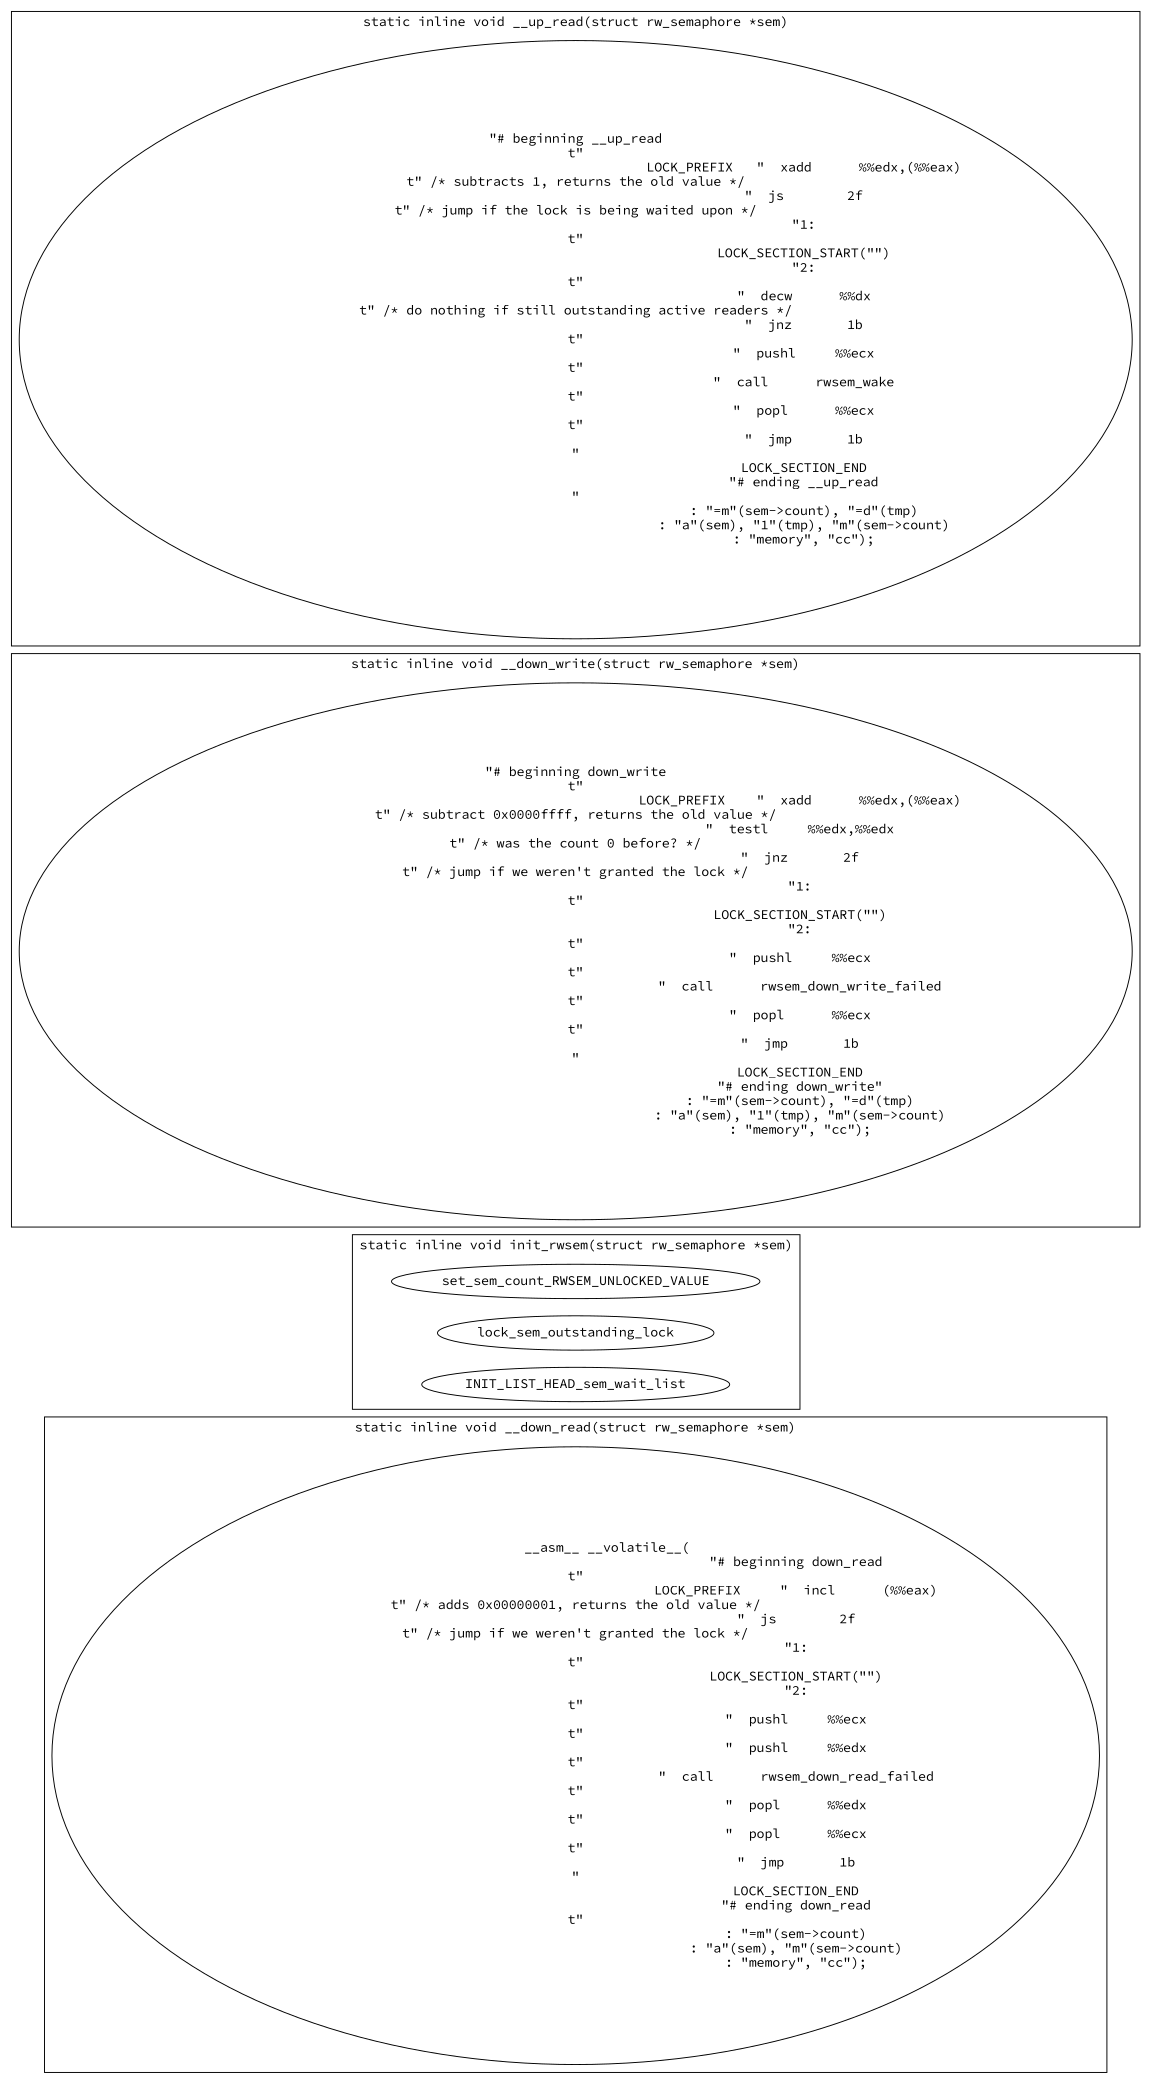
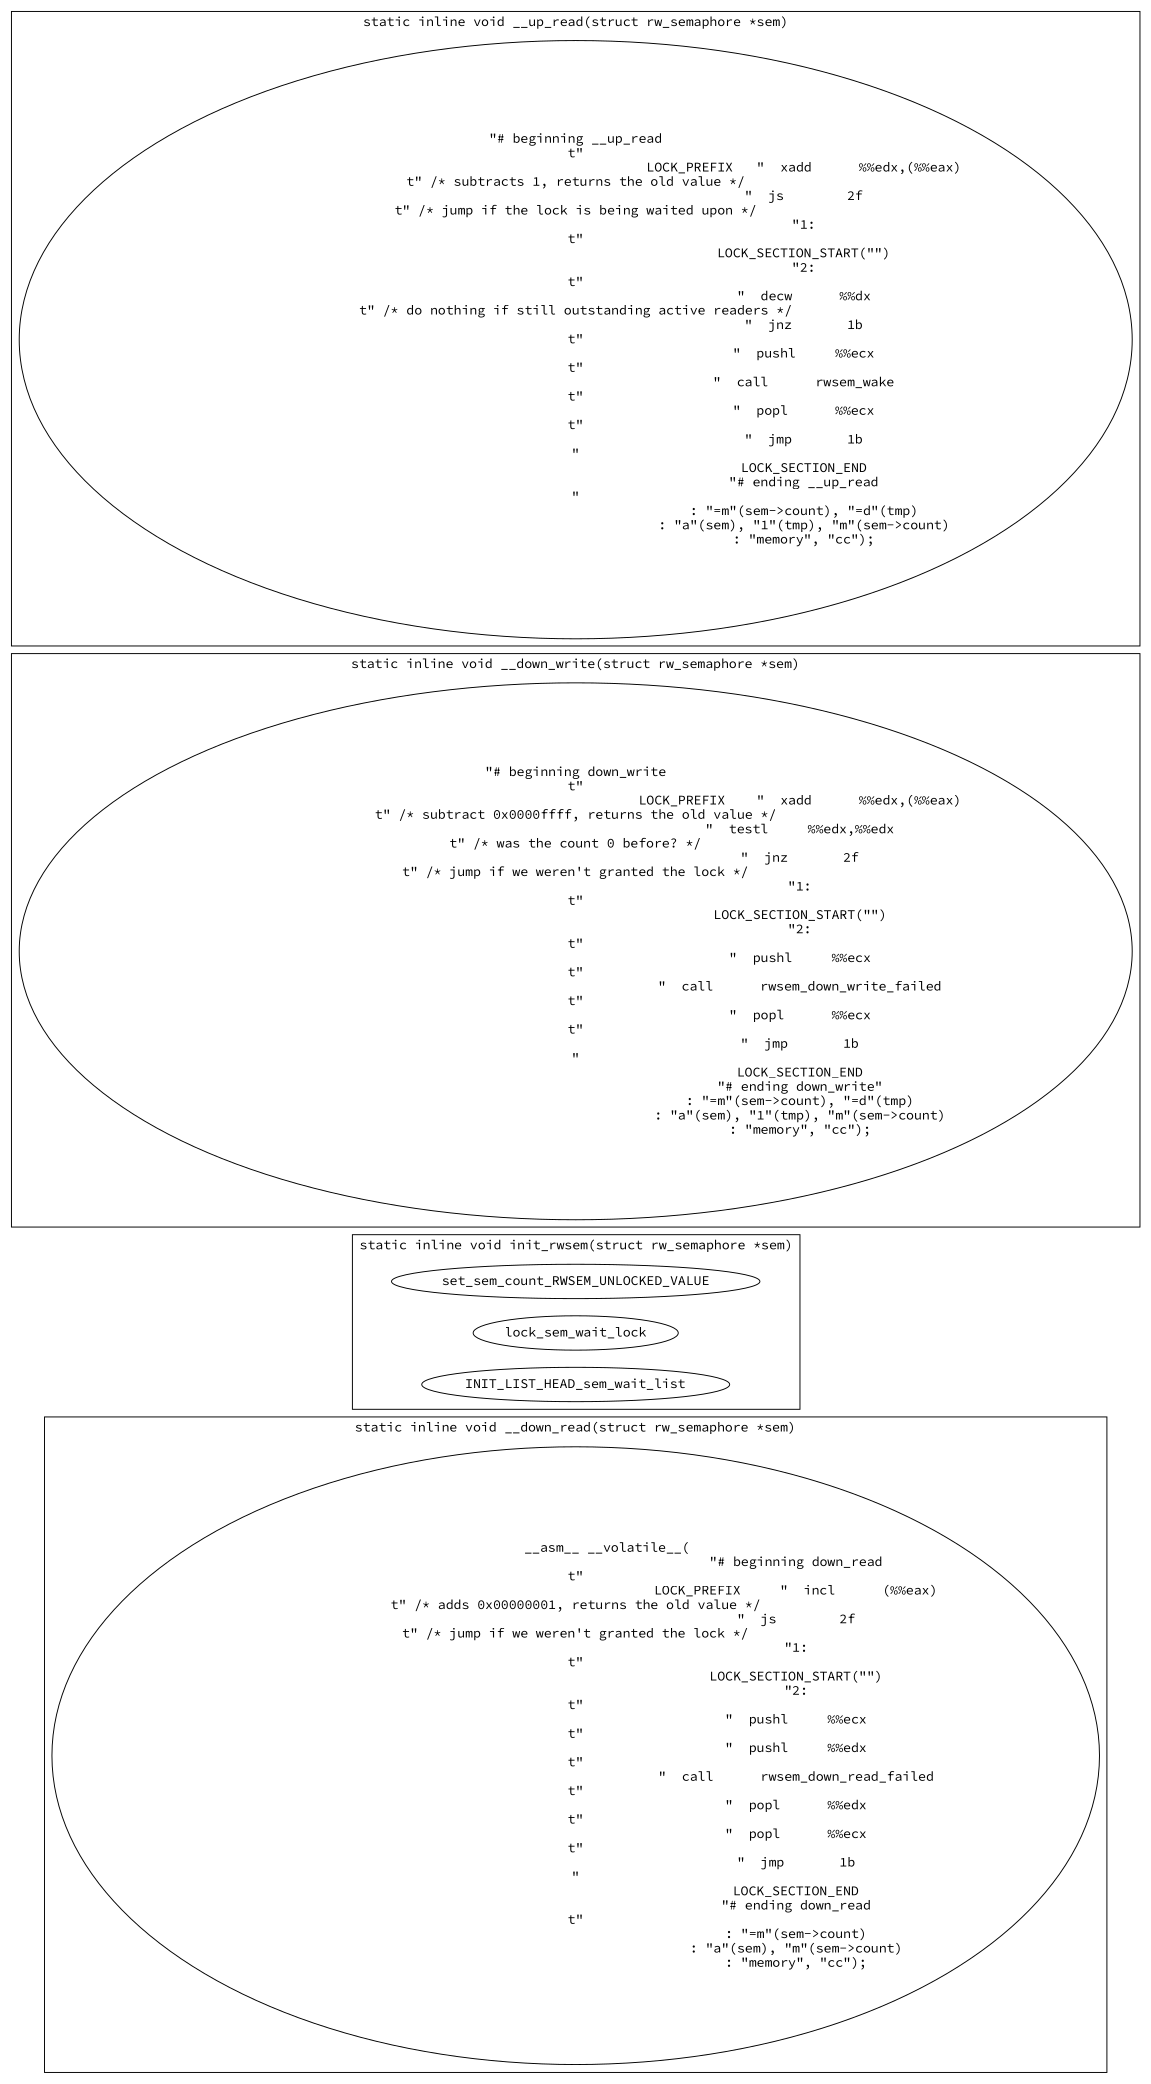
node "lock_sem_outstanding_lock": label "lock_sem_outstanding_lock" -> "lock_sem_wait_lock"
